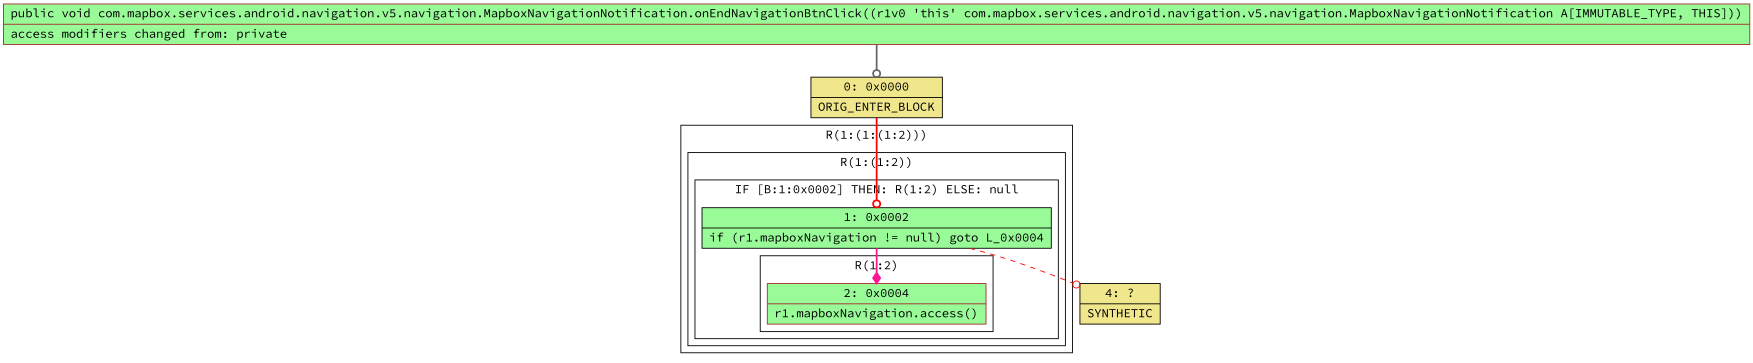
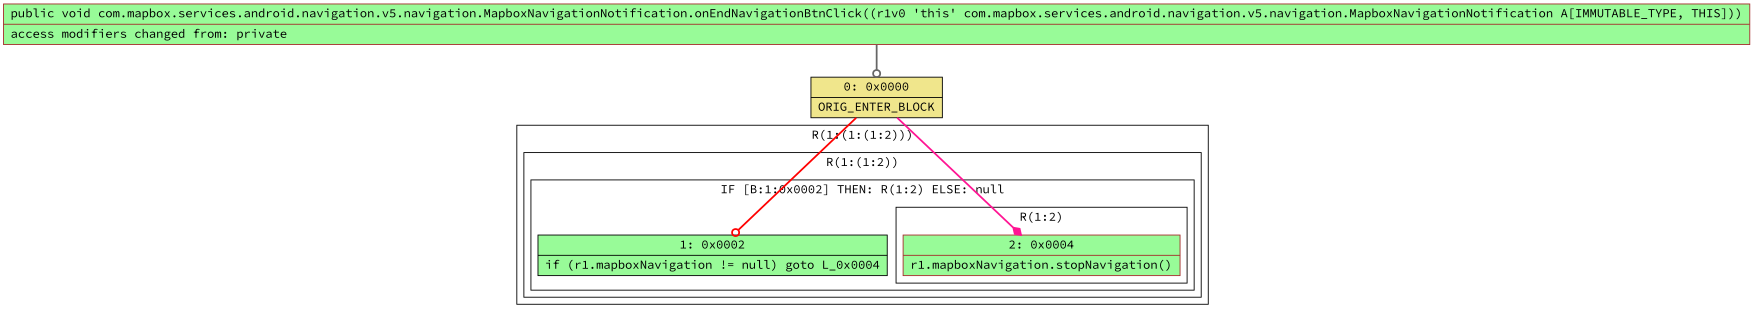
edge "1: 0x0002" -> "2: 0x0004": now "0: 0x0000" -> "2: 0x0004"
node "4: ?": removed
node "2: 0x0004": text "r1.mapboxNavigation.access()" -> "r1.mapboxNavigation.stopNavigation()"
